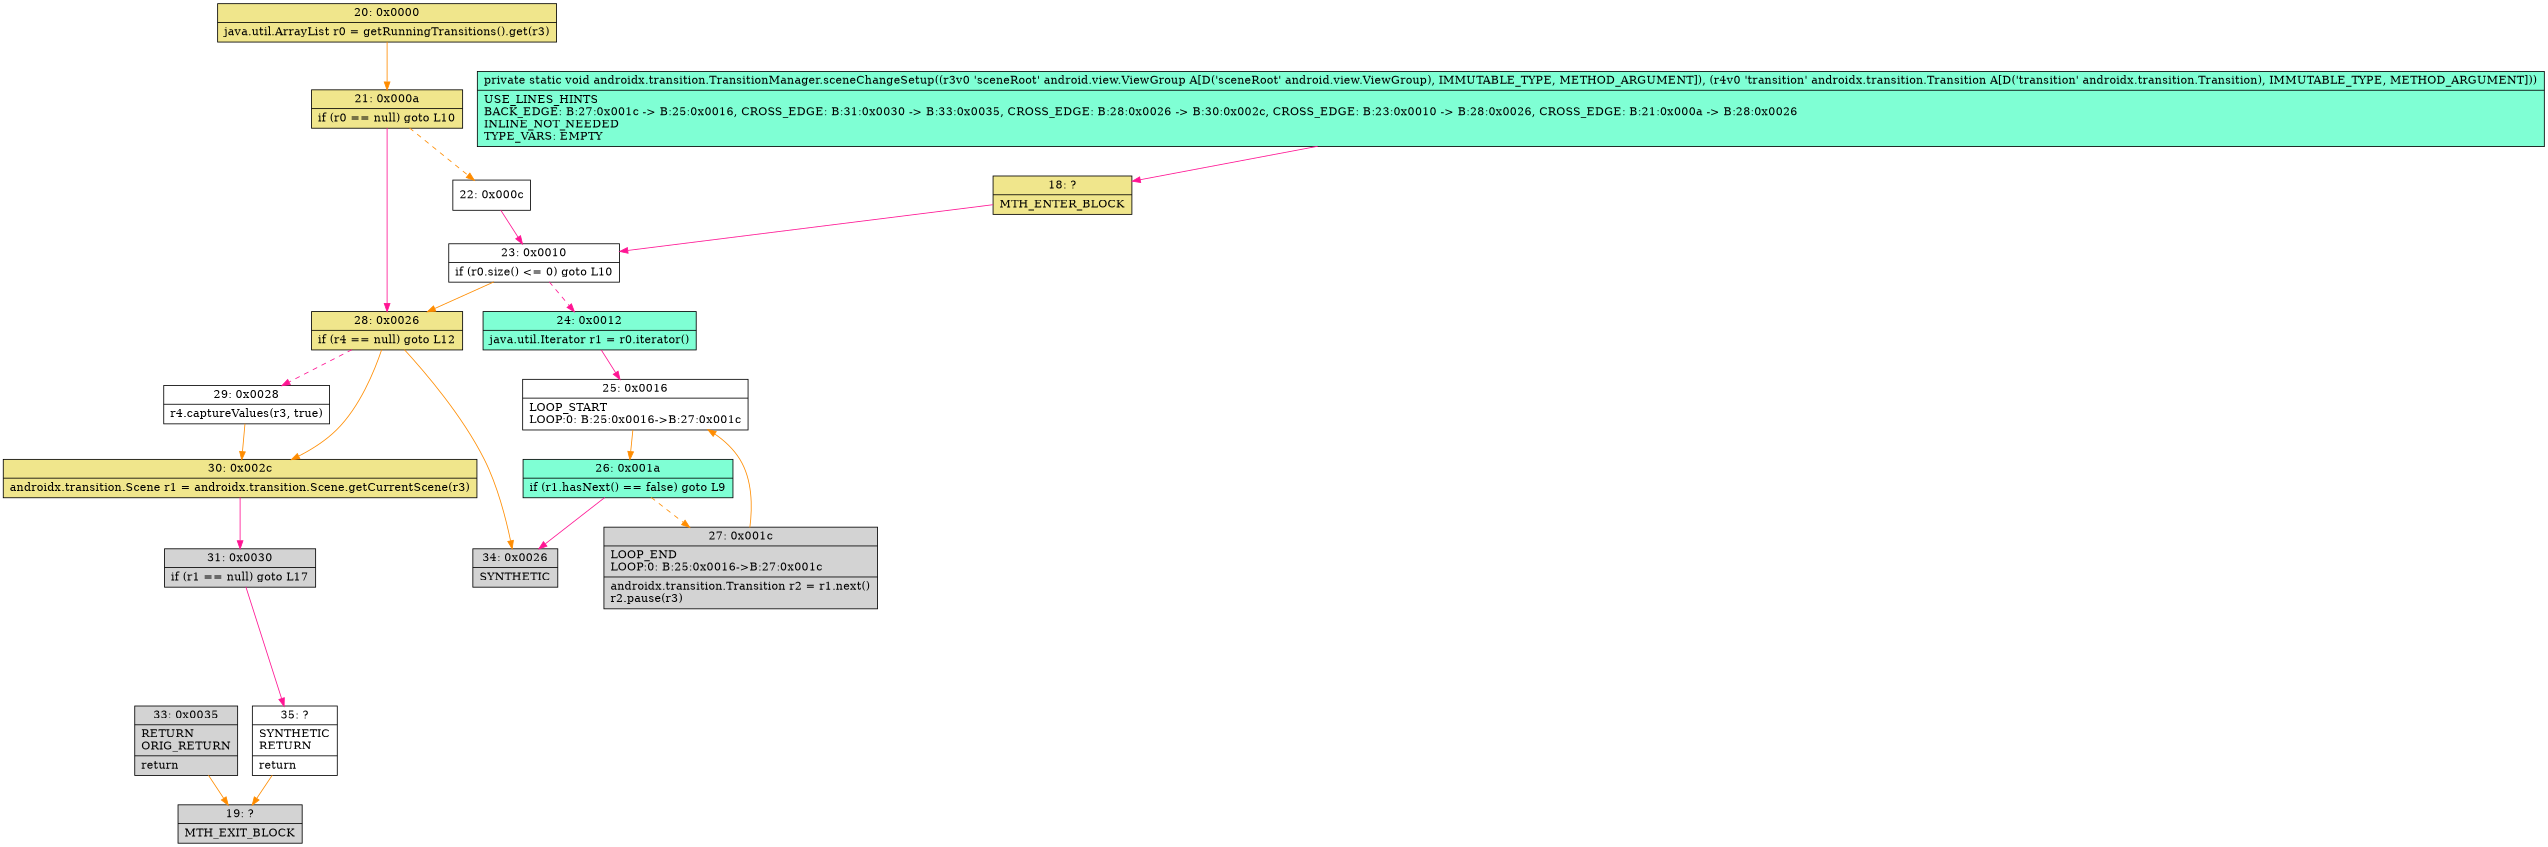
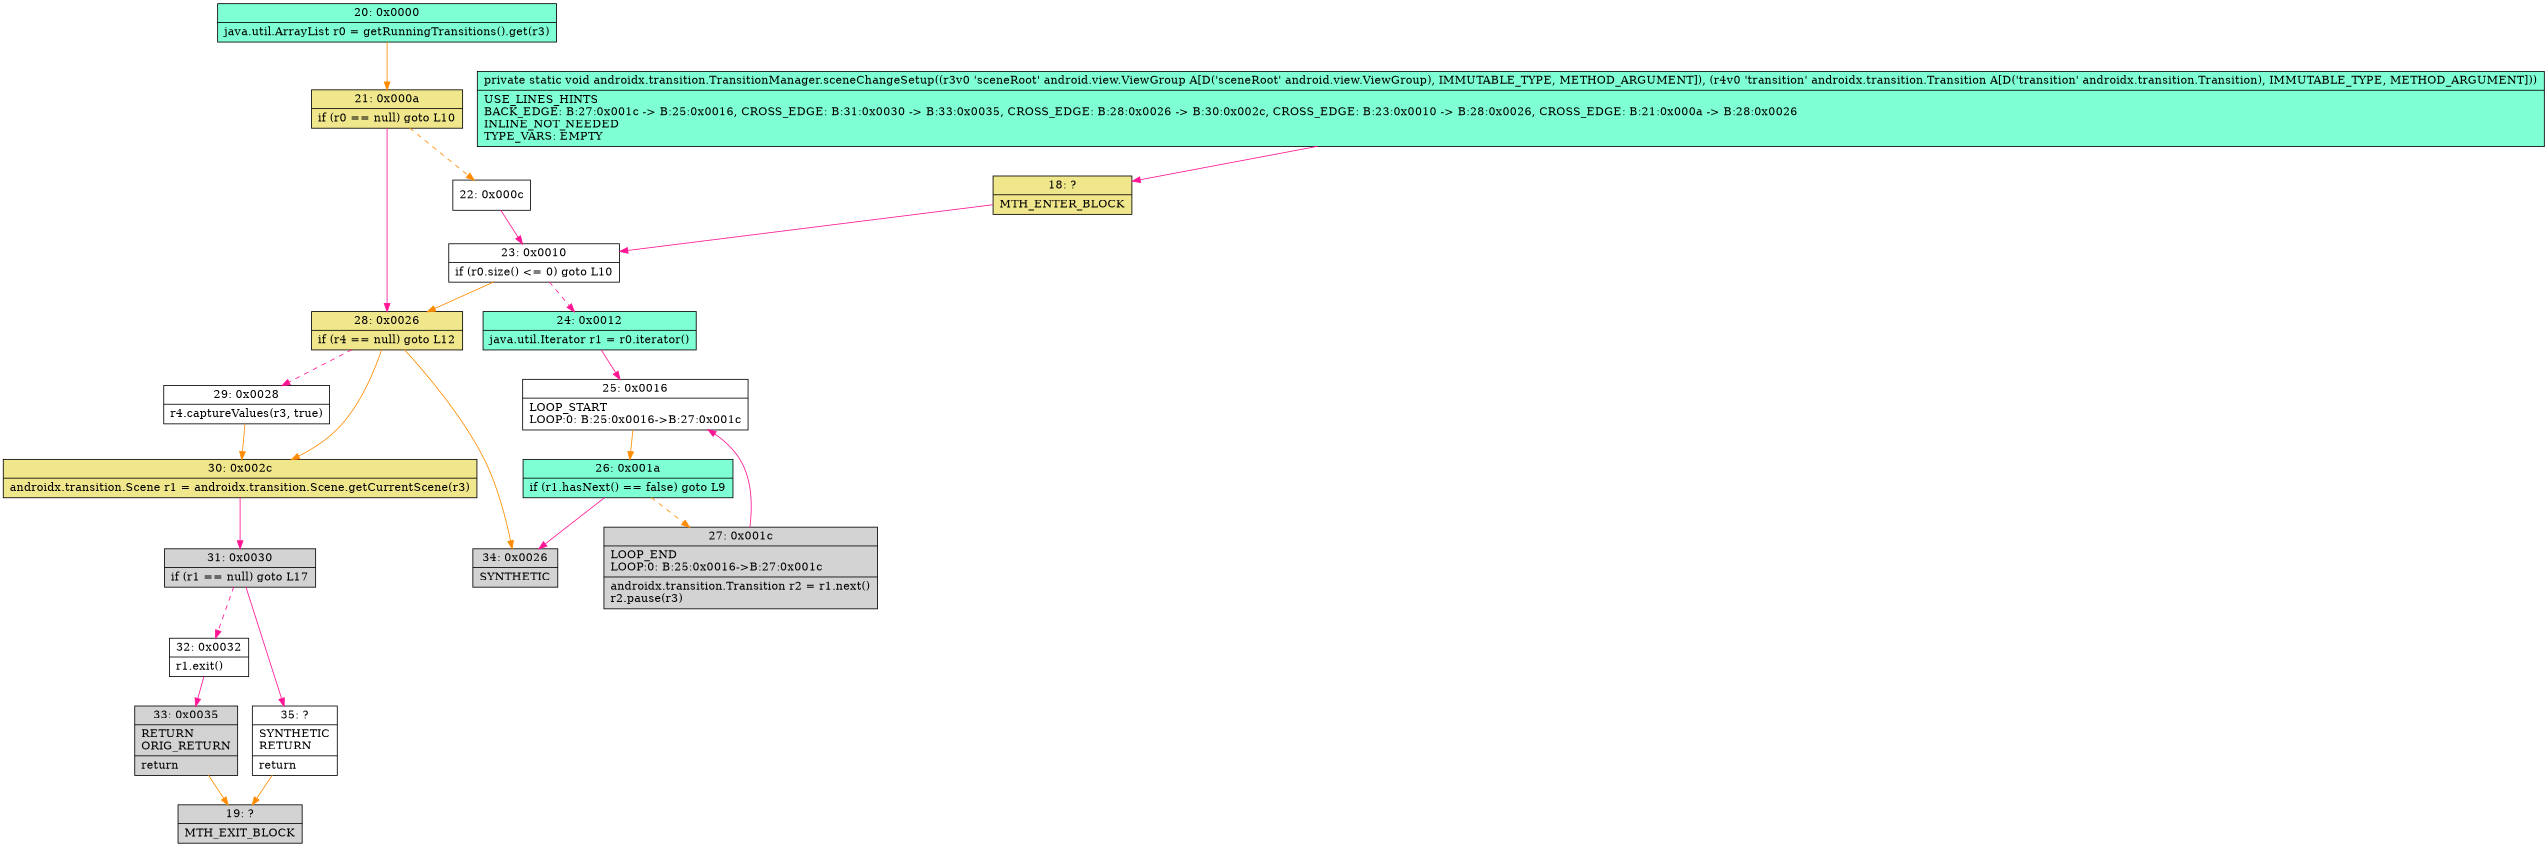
node "20: 0x0000": fillcolor khaki -> aquamarine
edge "27: 0x001c" -> "25: 0x0016": color darkorange -> deeppink
node "32: 0x0032": added
